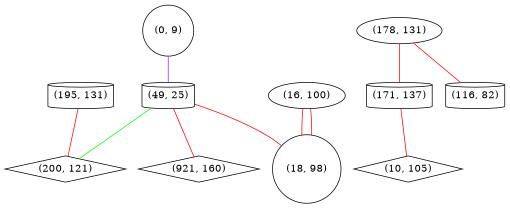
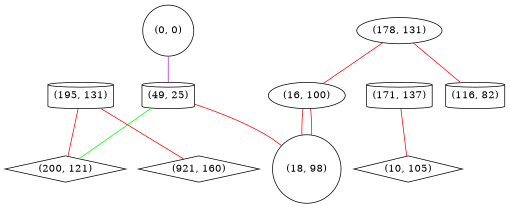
node "(0, 9)": label "(0, 9)" -> "(0, 0)"
edge "(178, 131)" -- "(171, 137)": now "(178, 131)" -- "(16, 100)"
edge "(49, 25)" -- "(921, 160)": now "(195, 131)" -- "(921, 160)"
